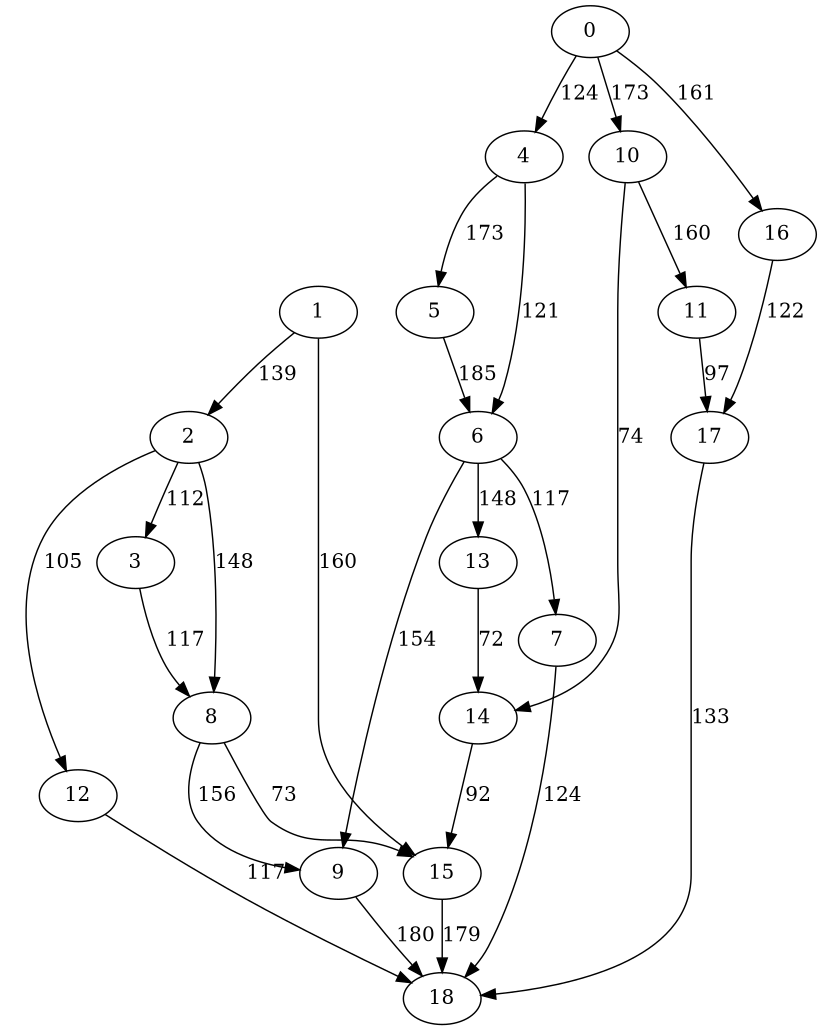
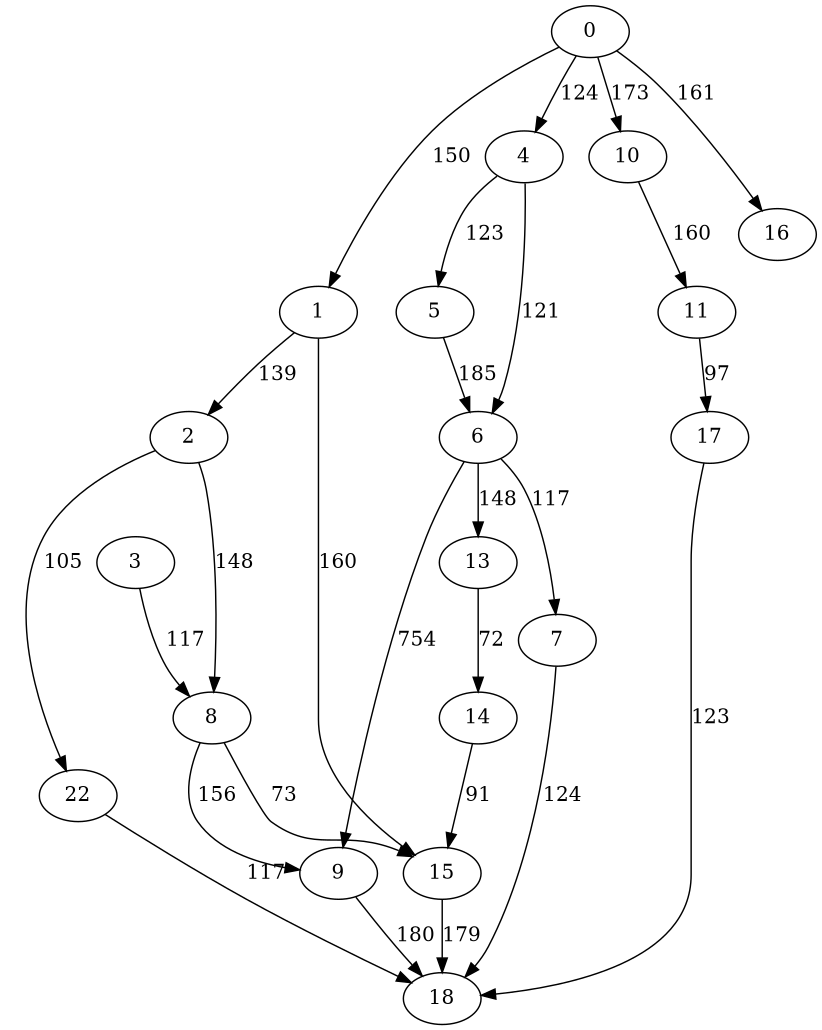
edge "0" -> "1": added, label "150"
edge "4" -> "5": label "173" -> "123"
edge "16" -> "17": removed, label "122"
edge "10" -> "14": removed, label "74"
edge "2" -> "3": removed, label "112"
edge "6" -> "9": label "154" -> "754"
edge "17" -> "18": label "133" -> "123"
node "12": label "12" -> "22"
edge "14" -> "15": label "92" -> "91"
